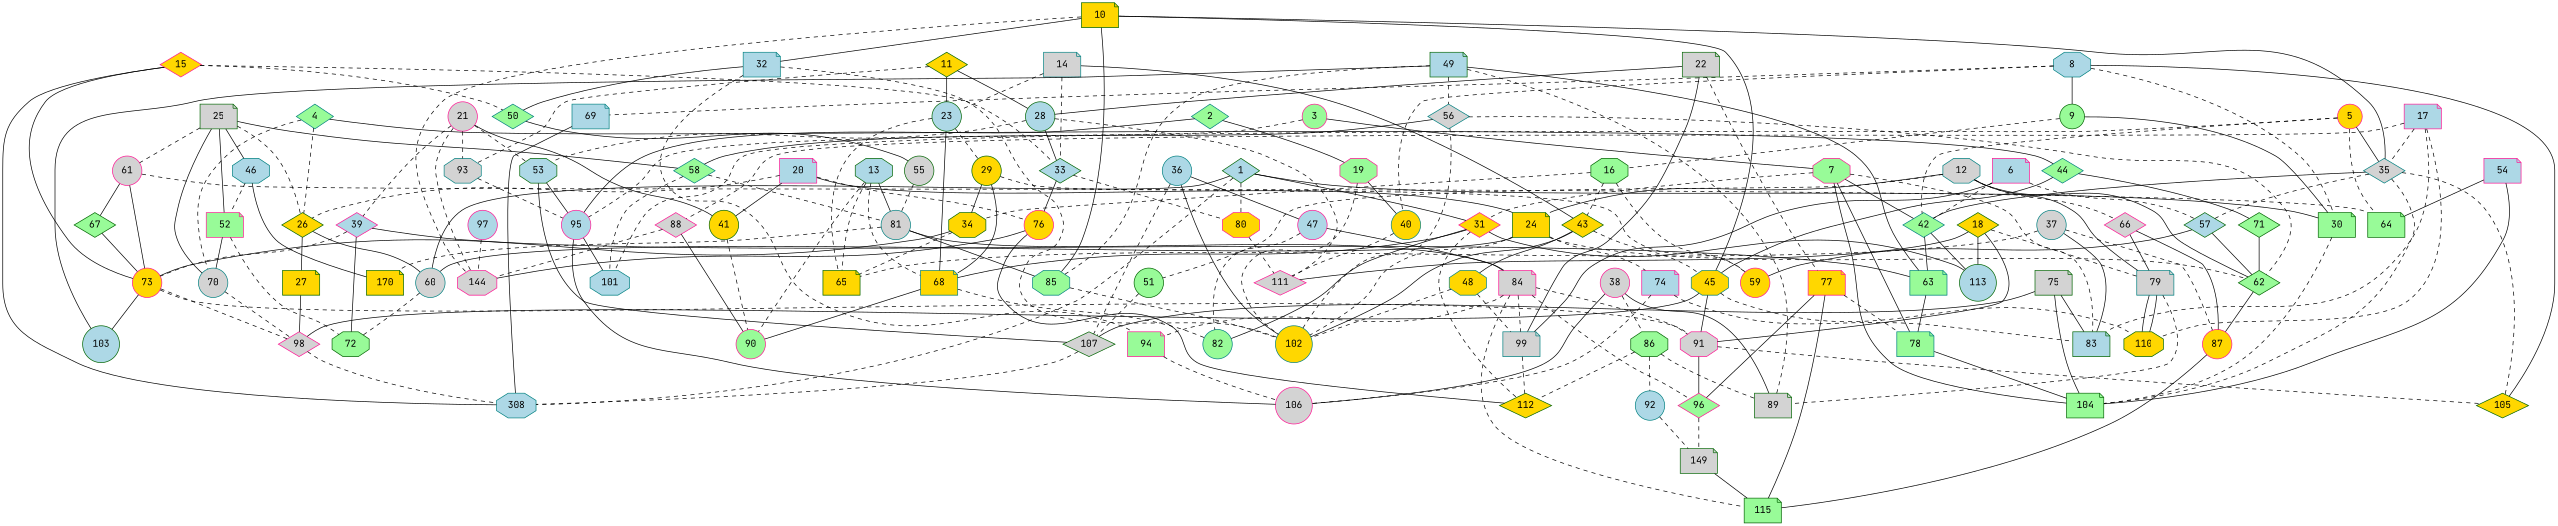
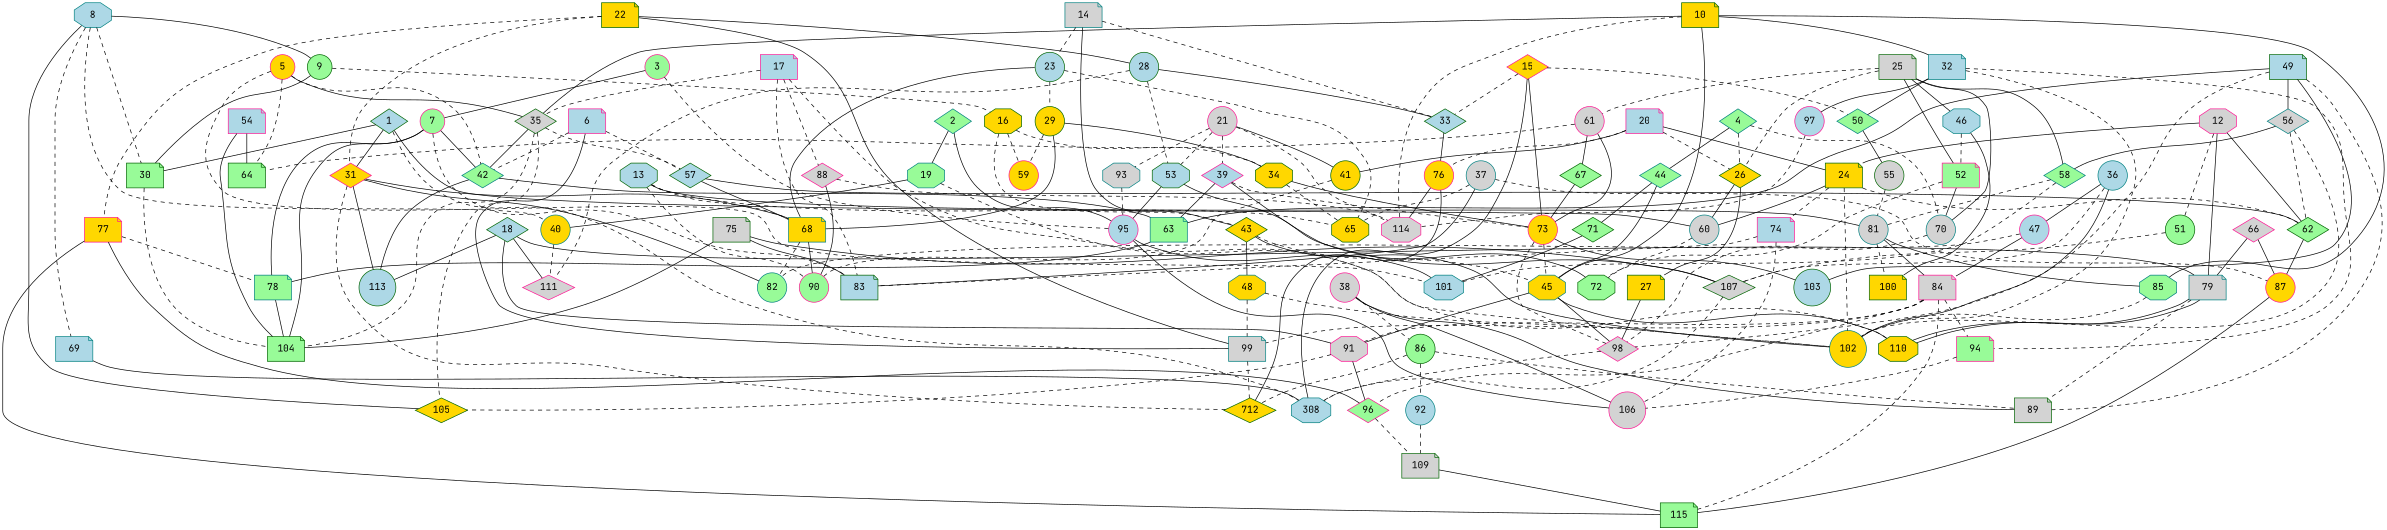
node "11": removed
node "22": fillcolor lightgrey -> gold
edge "49" -- "56": style dashed -> solid
edge "32" -- "97": added
edge "49" -- "85": now "49" -- "98"
node "19": color deeppink -> teal
node "16": fillcolor palegreen -> gold
node "7": shape octagon -> circle
node "12": color teal -> deeppink
node "35": color teal -> darkgreen
edge "7" -- "31": now "22" -- "31"
edge "12" -- "66": removed
node "80": removed
node "18": fillcolor gold -> lightblue
edge "57" -- "59": now "57" -- "68"
edge "18" -- "79": style dashed -> solid
edge "71" -- "62": now "71" -- "101"
node "170": label "170" -> "100"
node "144": label "144" -> "114"
node "65": shape note -> octagon
edge "73" -- "91": now "73" -- "45"
edge "45" -- "110": style dashed -> solid
node "86": shape octagon -> circle
node "112": label "112" -> "712"
node "149": label "149" -> "109"
